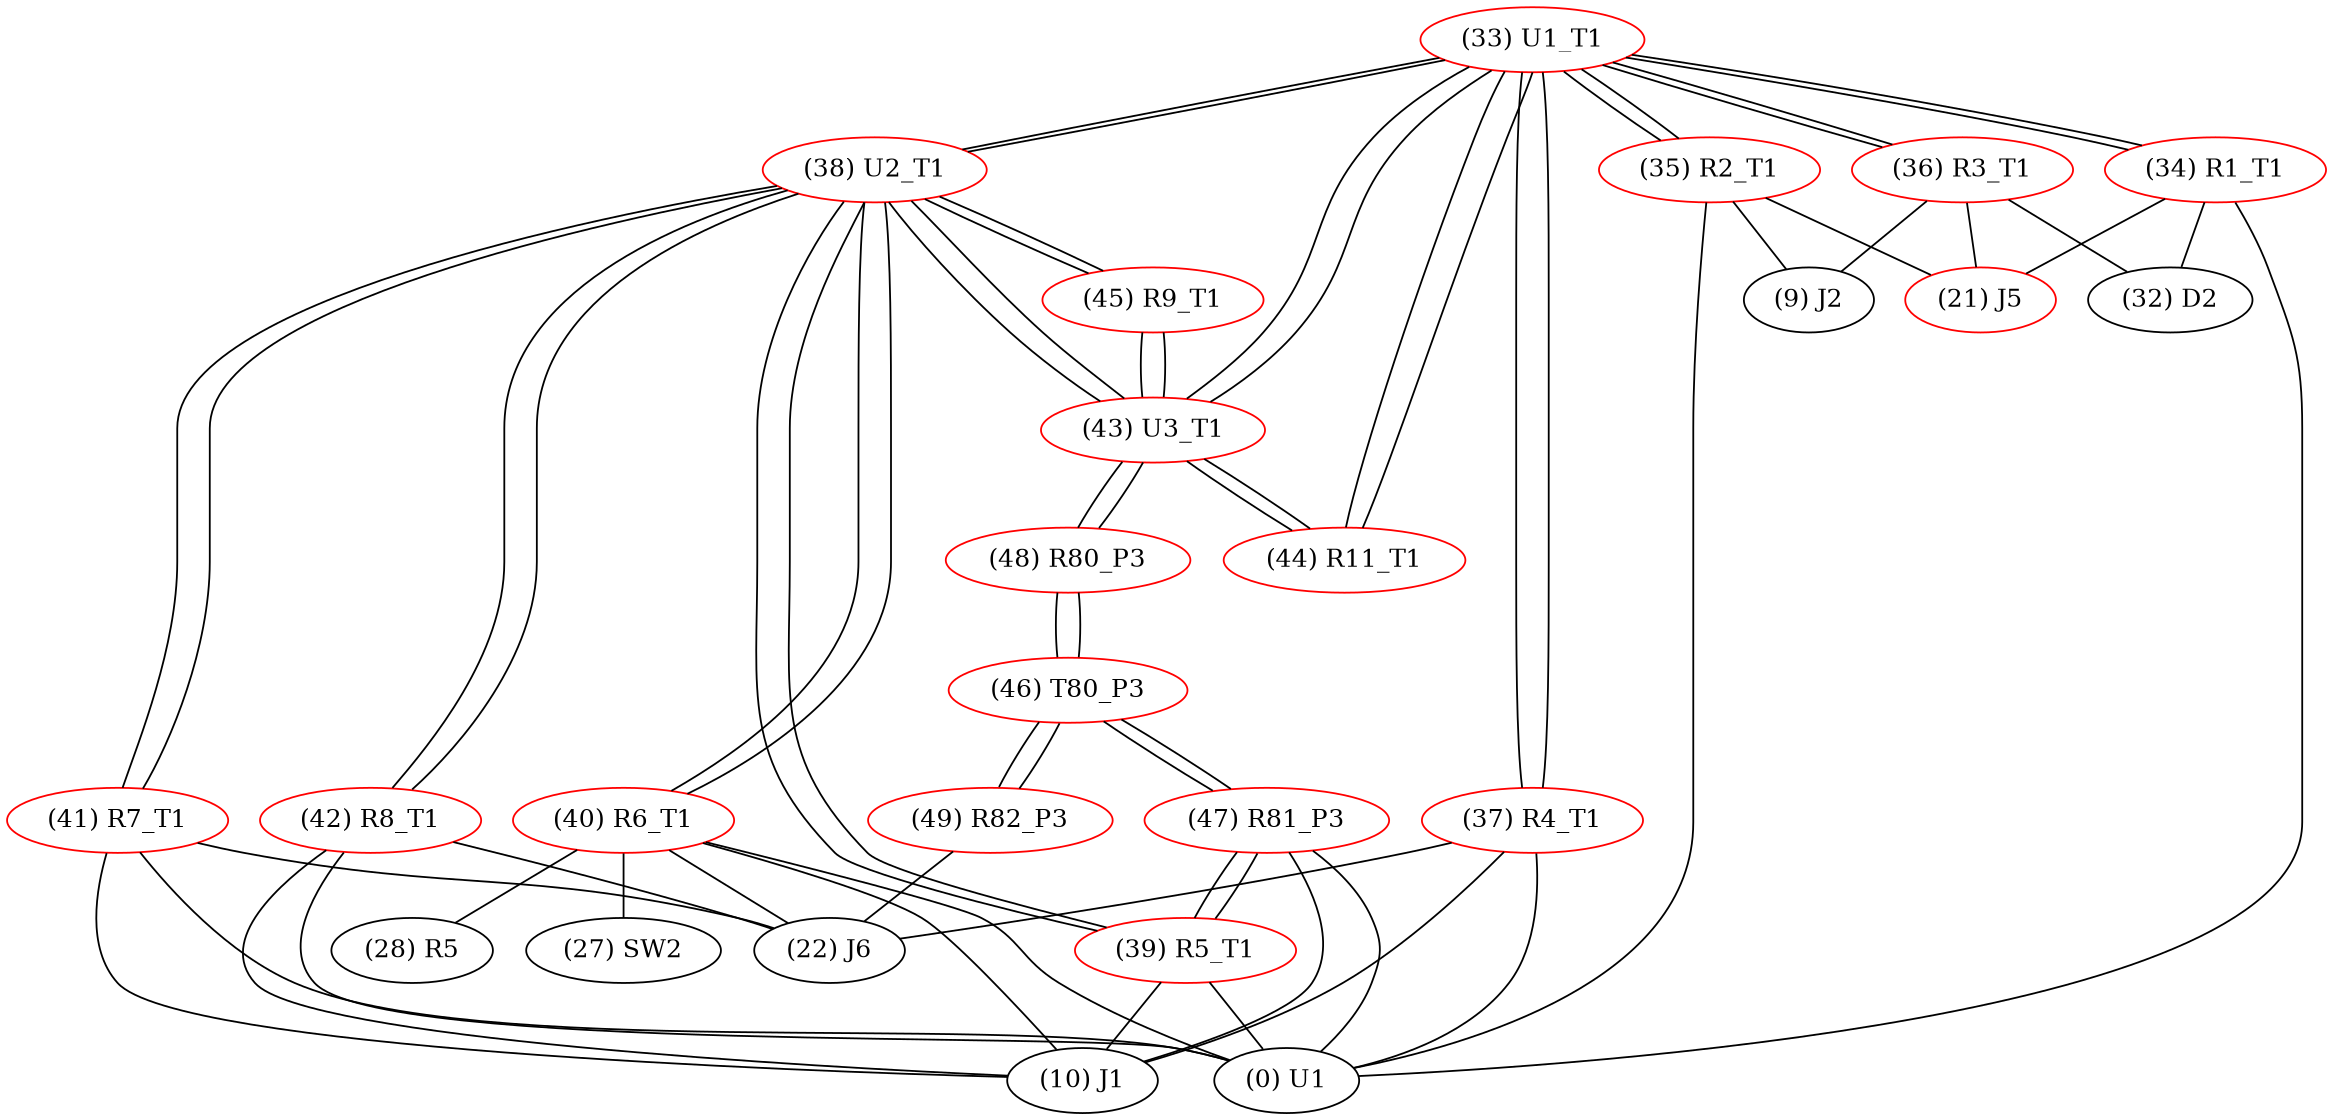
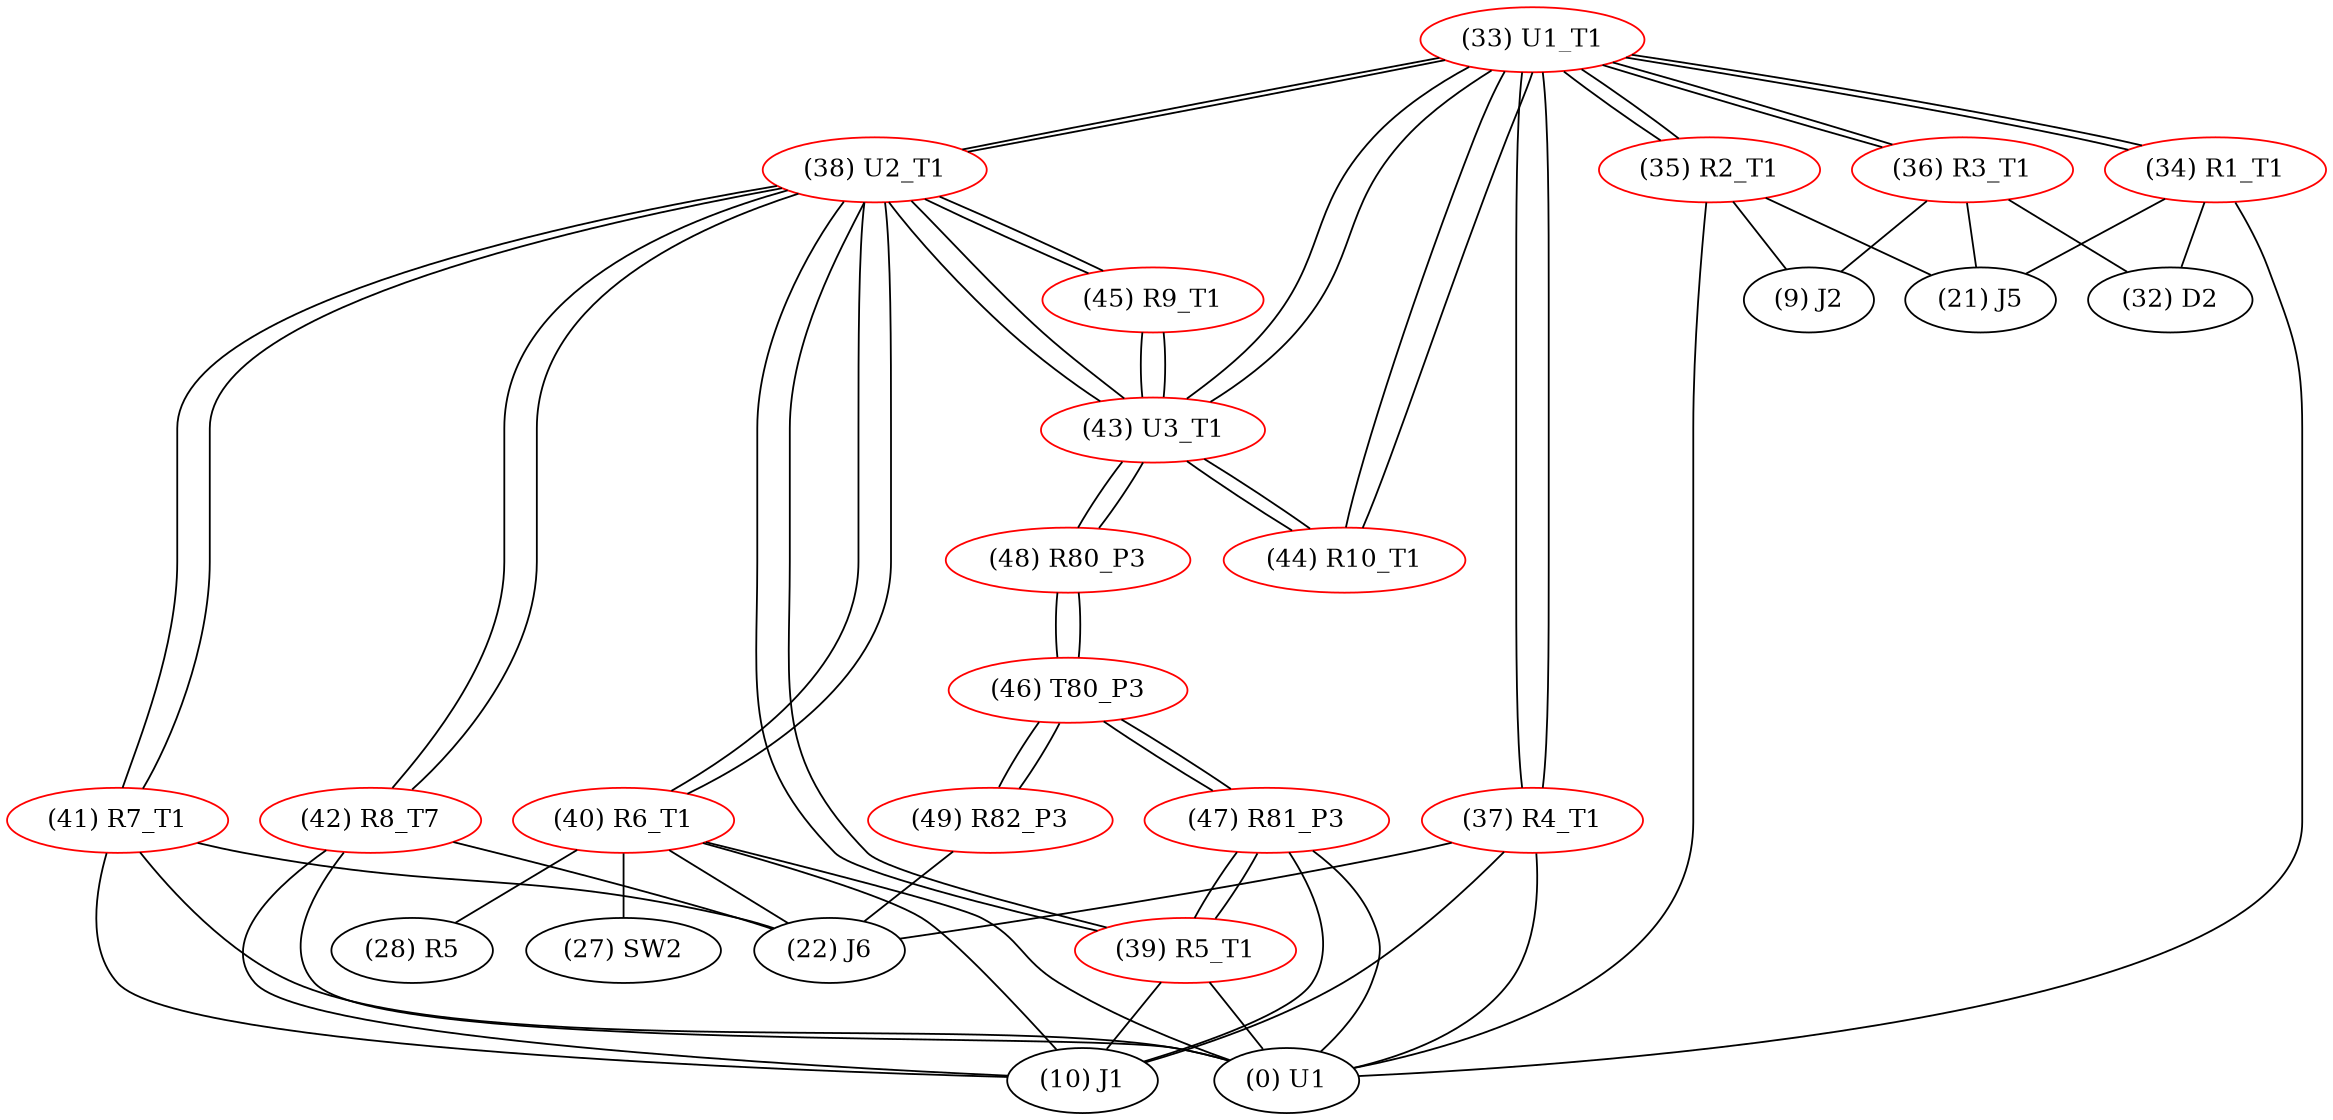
node "(21) J5": color red -> black
node "(44) R11_T1": label "(44) R11_T1" -> "(44) R10_T1"
node "(42) R8_T1": label "(42) R8_T1" -> "(42) R8_T7"
